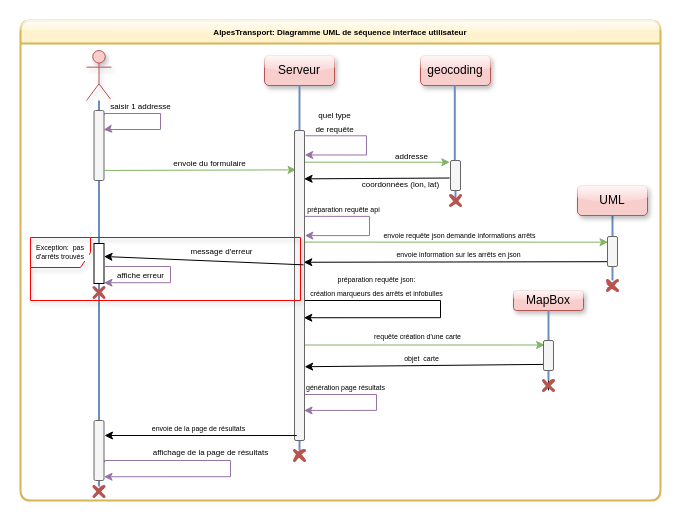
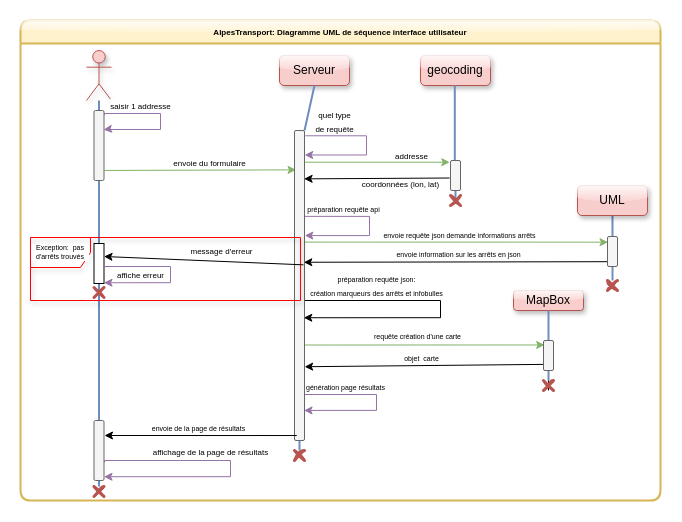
node "Serveur": moved (300, 71) -> (315, 71)
